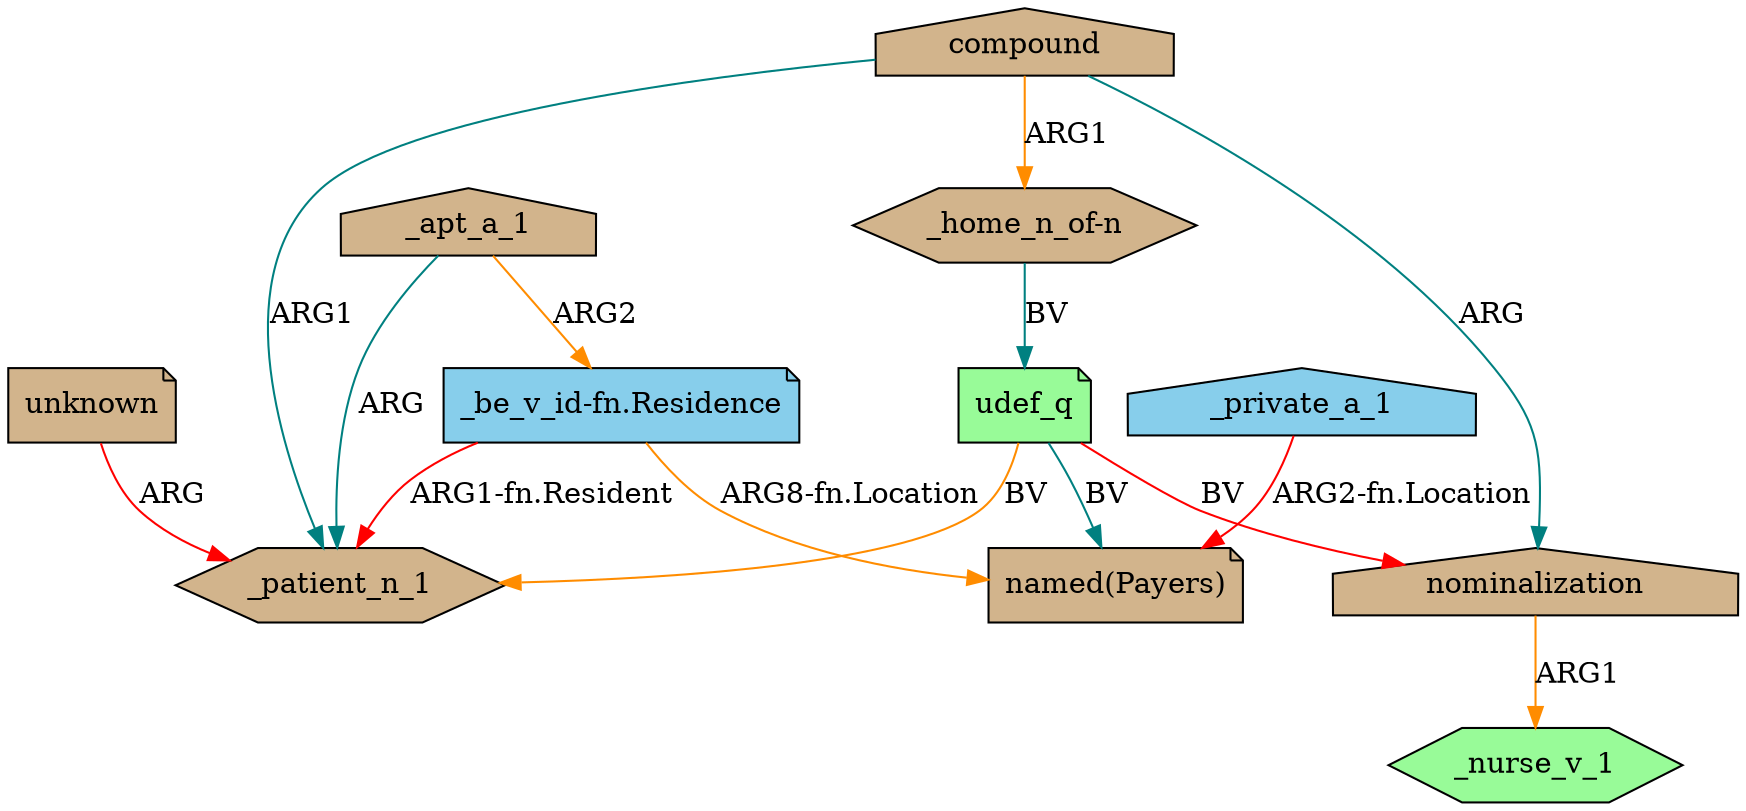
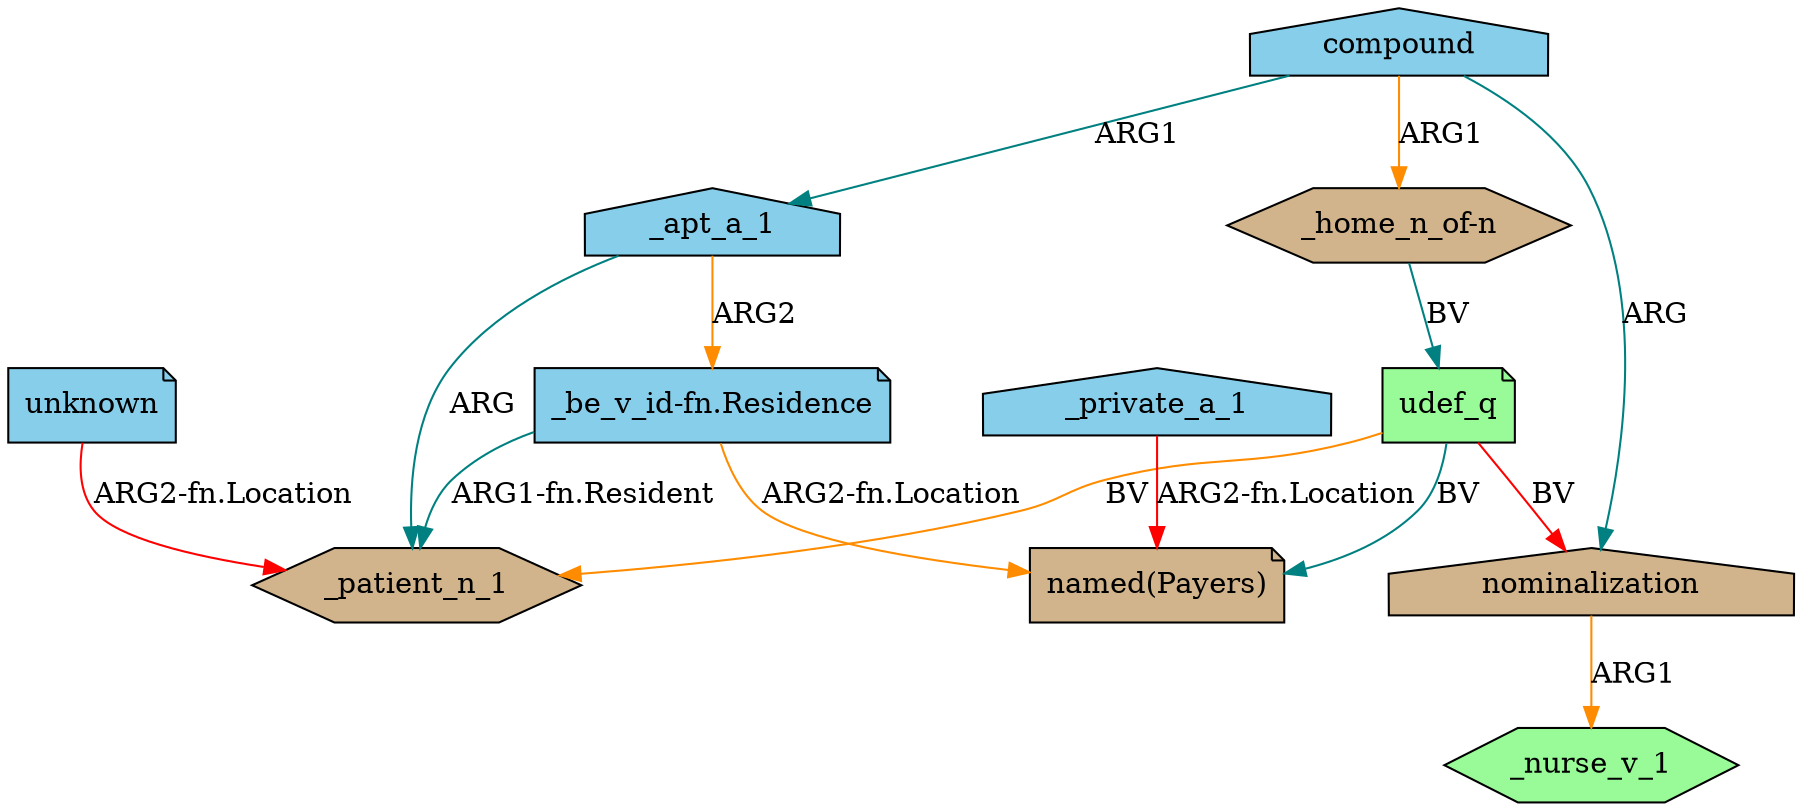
node "compound": fillcolor tan -> skyblue
edge "compound" -> "_patient_n_1": now "compound" -> "_apt_a_1"
node "_apt_a_1": fillcolor tan -> skyblue
node "unknown": fillcolor tan -> skyblue
edge "_be_v_id-fn.Residence" -> "_patient_n_1": color red -> teal
edge "unknown" -> "_patient_n_1": label "ARG" -> "ARG2-fn.Location"
edge "_be_v_id-fn.Residence" -> "named(Payers)": label "ARG8-fn.Location" -> "ARG2-fn.Location"
